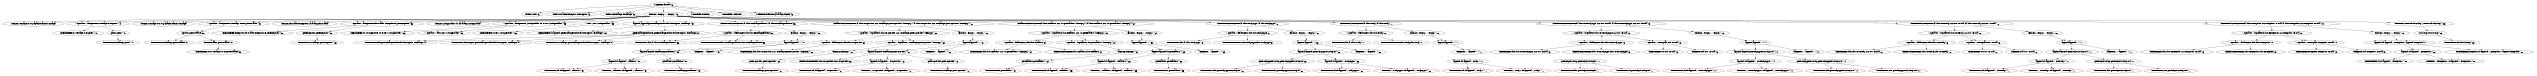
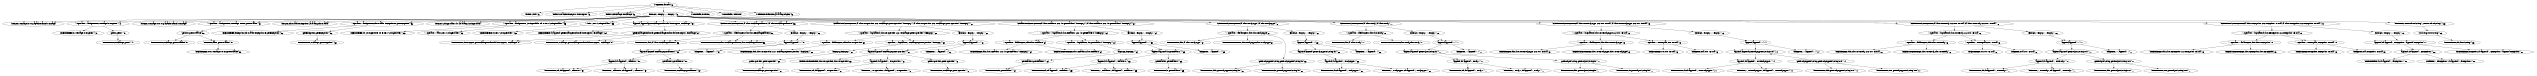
edge "(<operator>.fieldAccess,this.showOutBodyType)" -> "(<operator>.logicalAnd,showOutBodyType && out != null)": reversed
node "(IDENTIFIER,this,getExchangeAndNode(interceptor, exchange))": removed
node "(append,append(getBodyAsString(in)))": added
edge "(append,append(getBodyTypeAsString(in)))" -> "(getBodyTypeAsString,getBodyTypeAsString(in))": now "(<operator>.fieldAccess,this.showBodyType)" -> "(getBodyTypeAsString,getBodyTypeAsString(in))"
edge "(append,append(getBodyTypeAsString(out)))" -> "(getBodyTypeAsString,getBodyTypeAsString(out))": reversed
